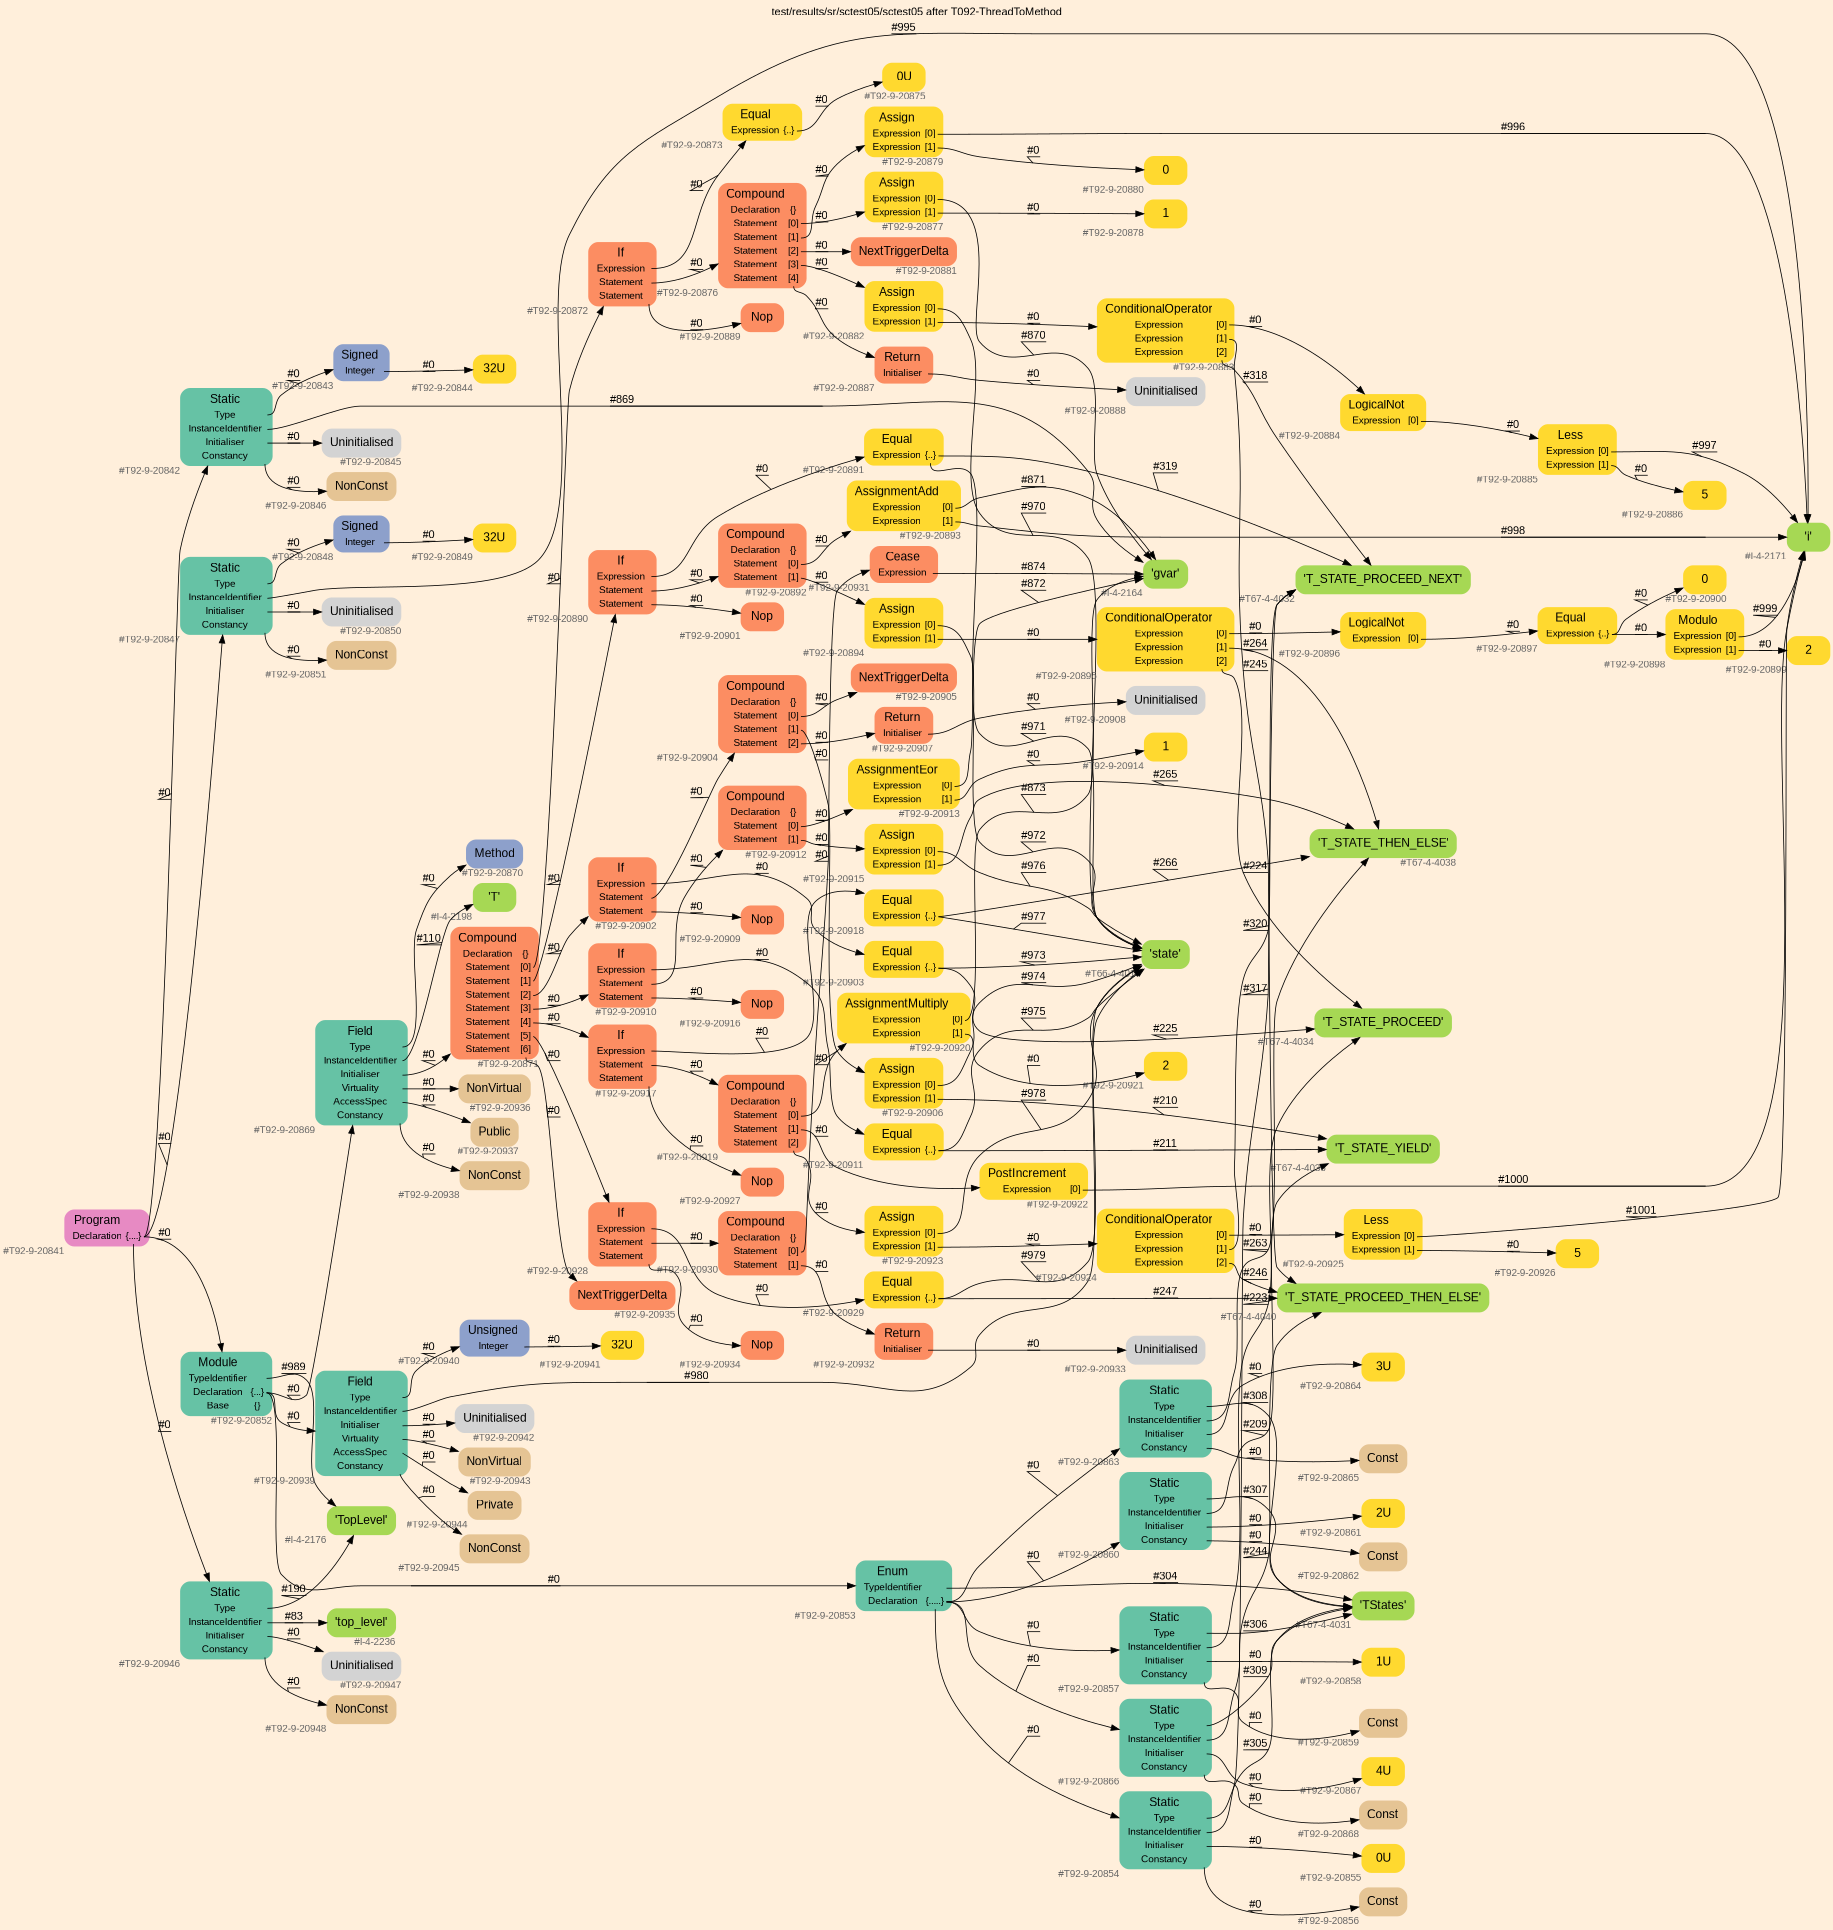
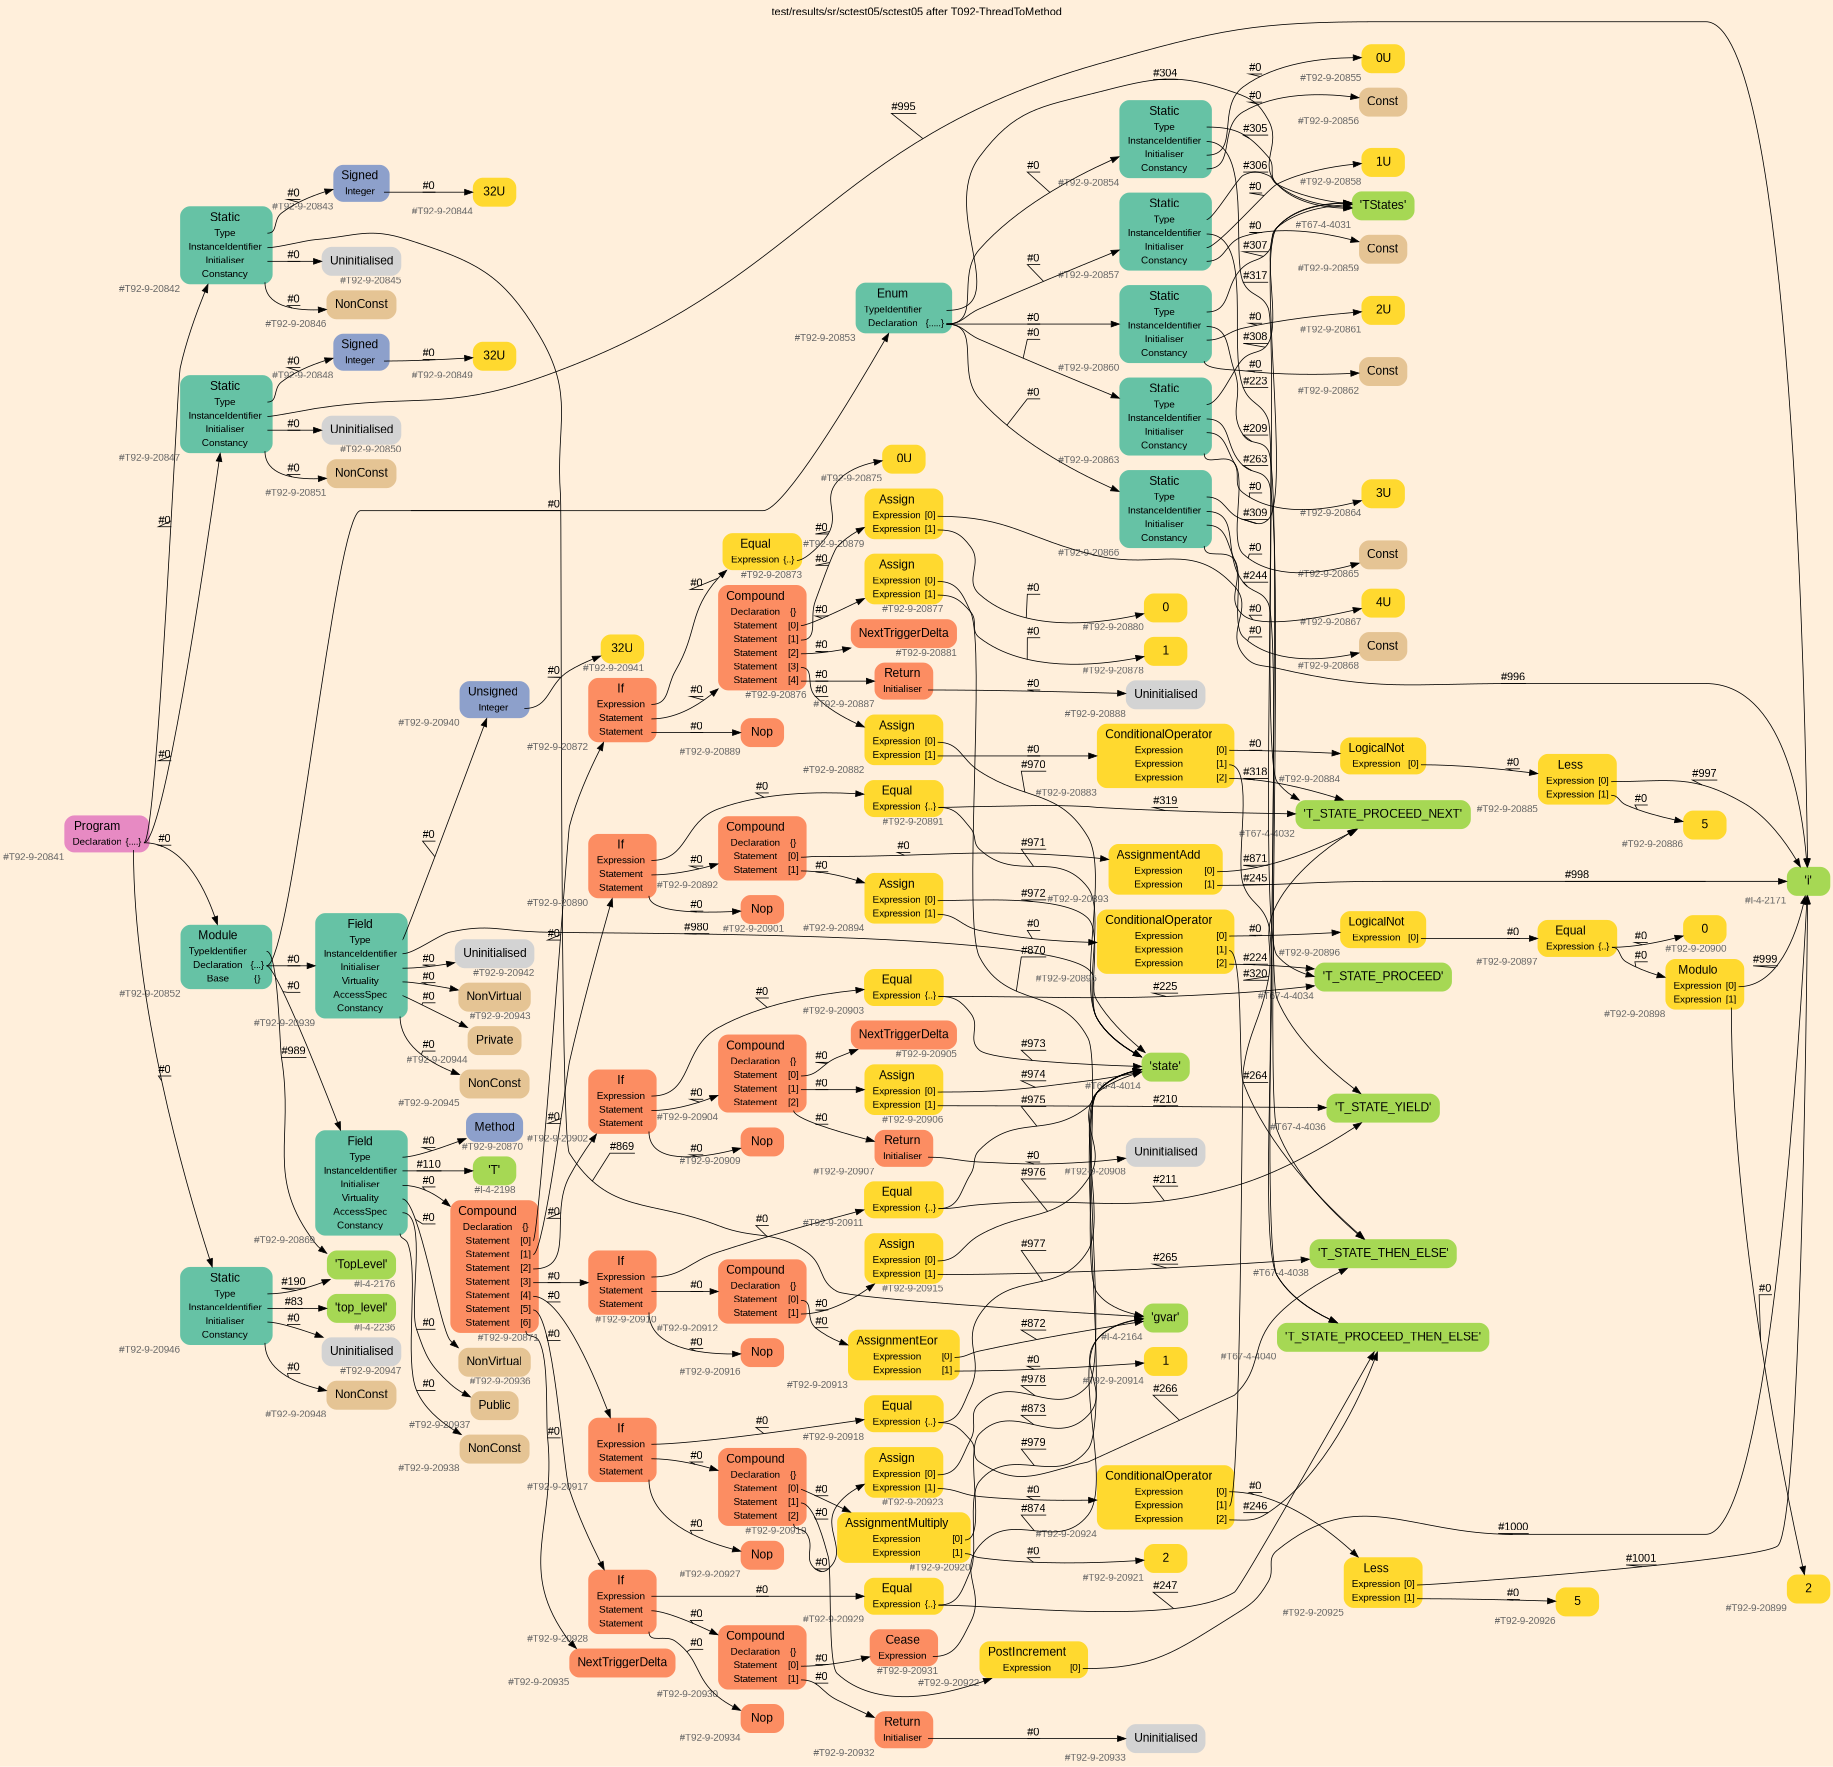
edge "AssignmentAdd" -> "'gvar'": now "AssignmentAdd" -> "'T_STATE_PROCEED_NEXT'"
